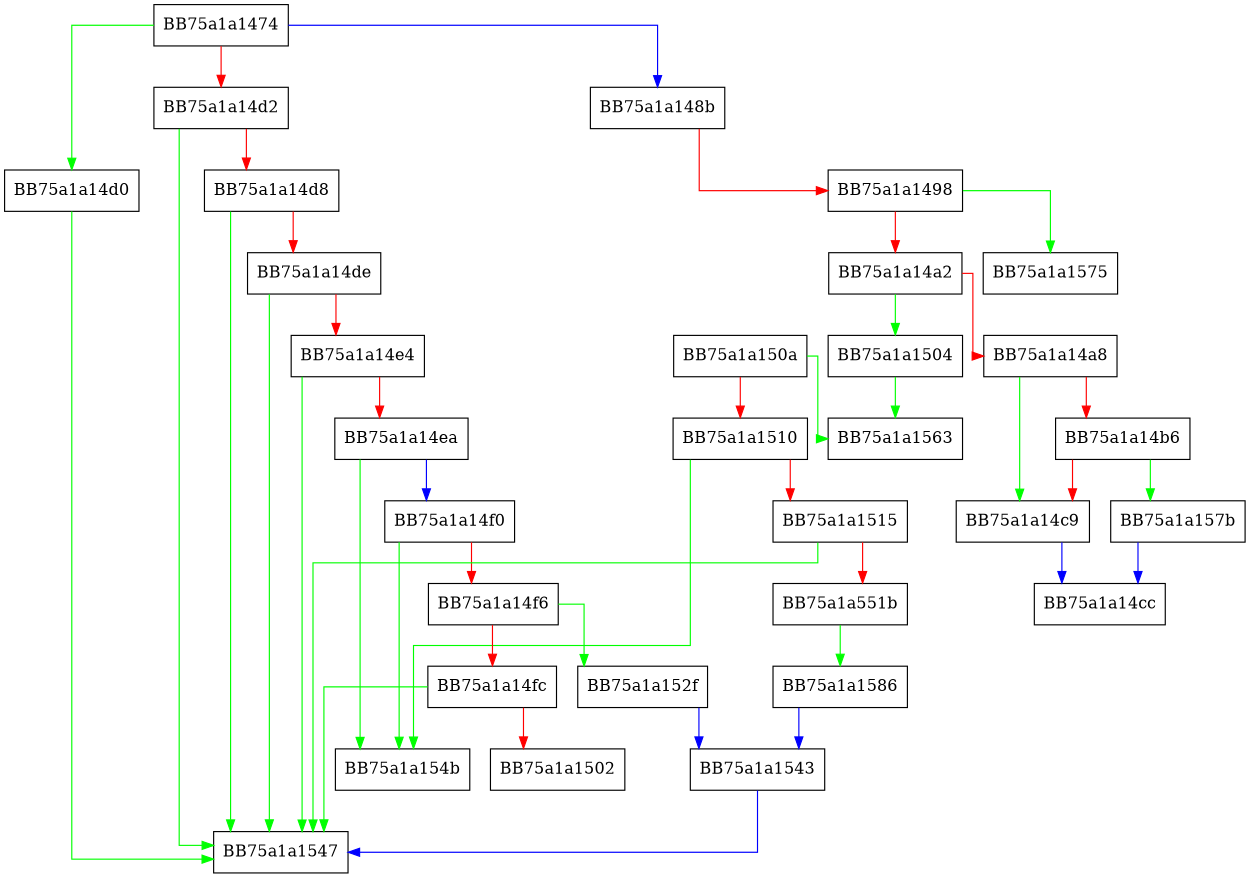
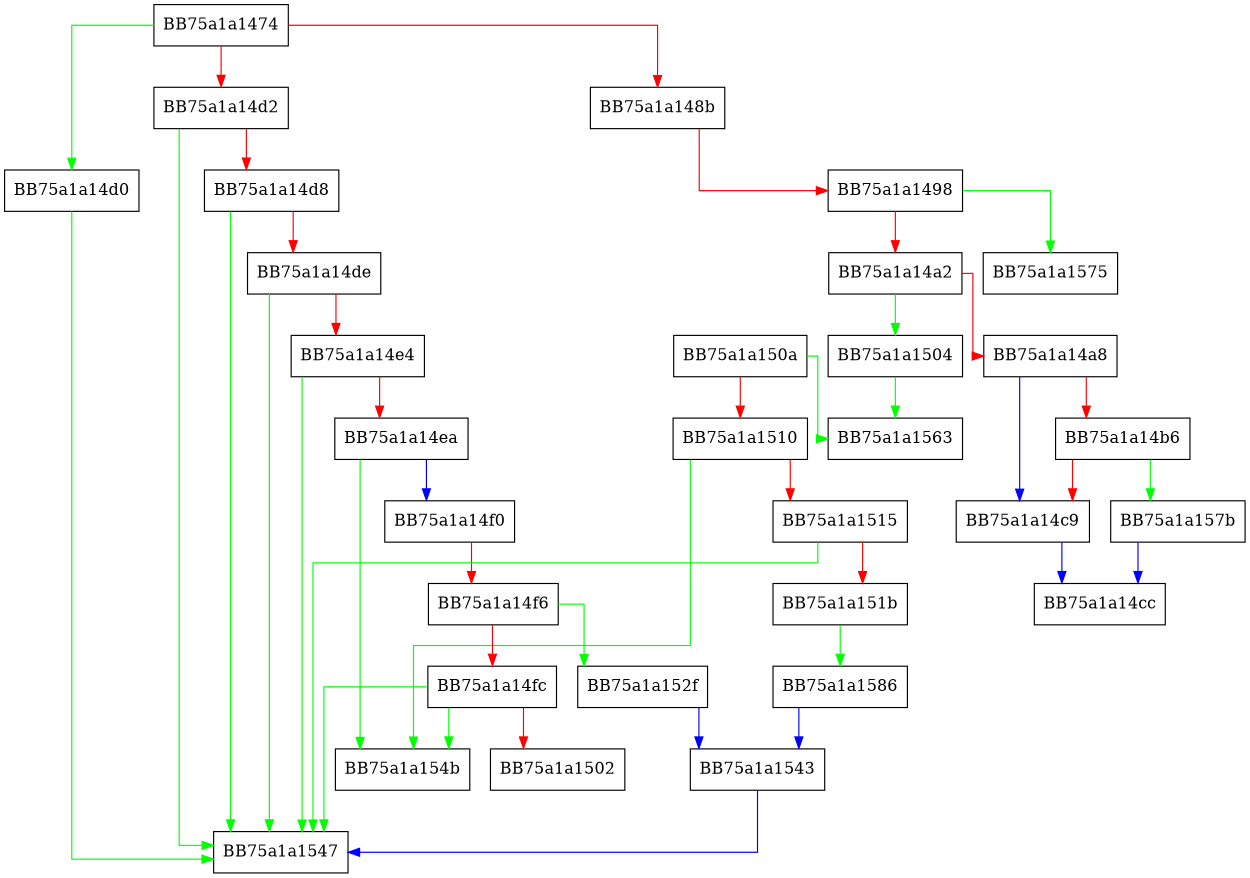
edge "BB75a1a1474" -> "BB75a1a148b": color blue -> red
edge "BB75a1a14a8" -> "BB75a1a14c9": color green -> blue
node "BB75a1a551b": label "BB75a1a551b" -> "BB75a1a151b"
edge "BB75a1a14f0" -> "BB75a1a154b": now "BB75a1a14fc" -> "BB75a1a154b"
